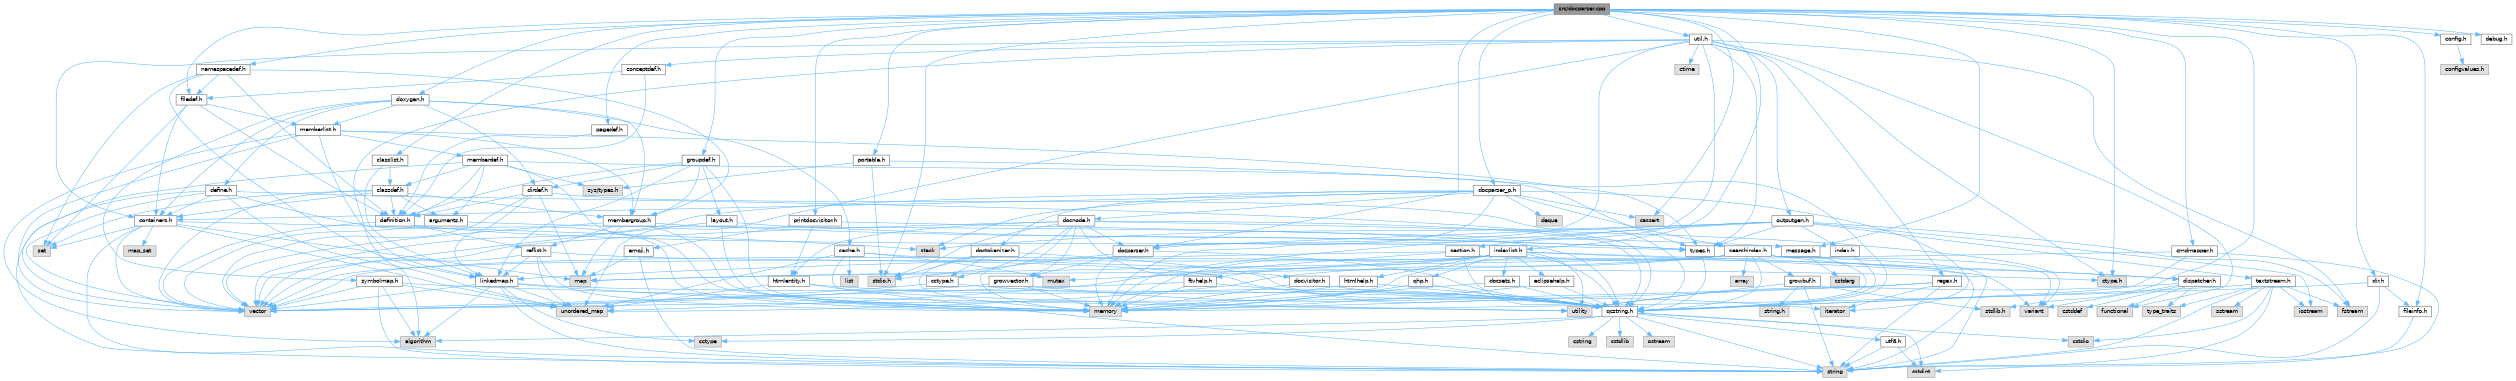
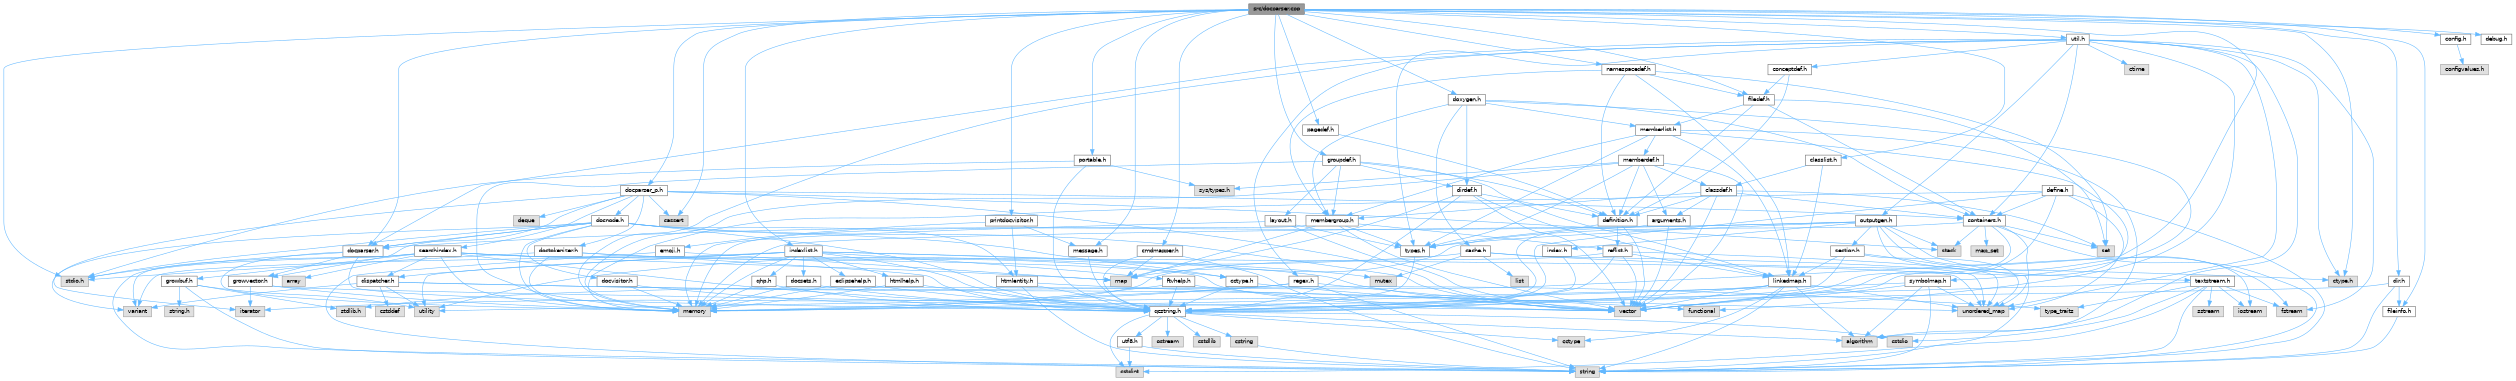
edge "doxygen.h" -> "define.h": removed
node "cstdarg": removed
edge "qcstring.h" -> "string": now "cstring" -> "string"
